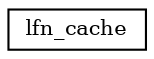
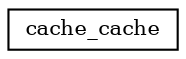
node "lfn_cache": label "lfn_cache" -> "cache_cache"
